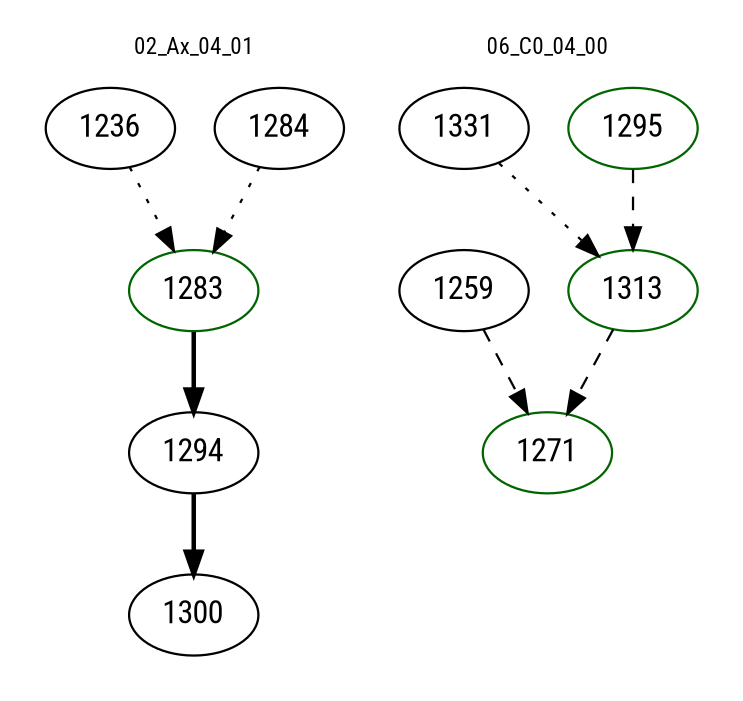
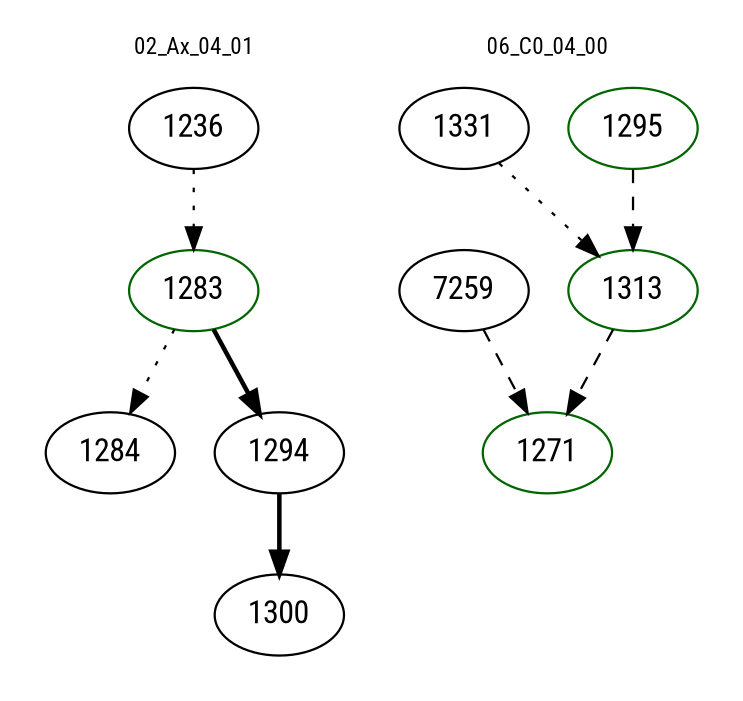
edge "1284" -> "1283": reversed
node "1259": label "1259" -> "7259"
